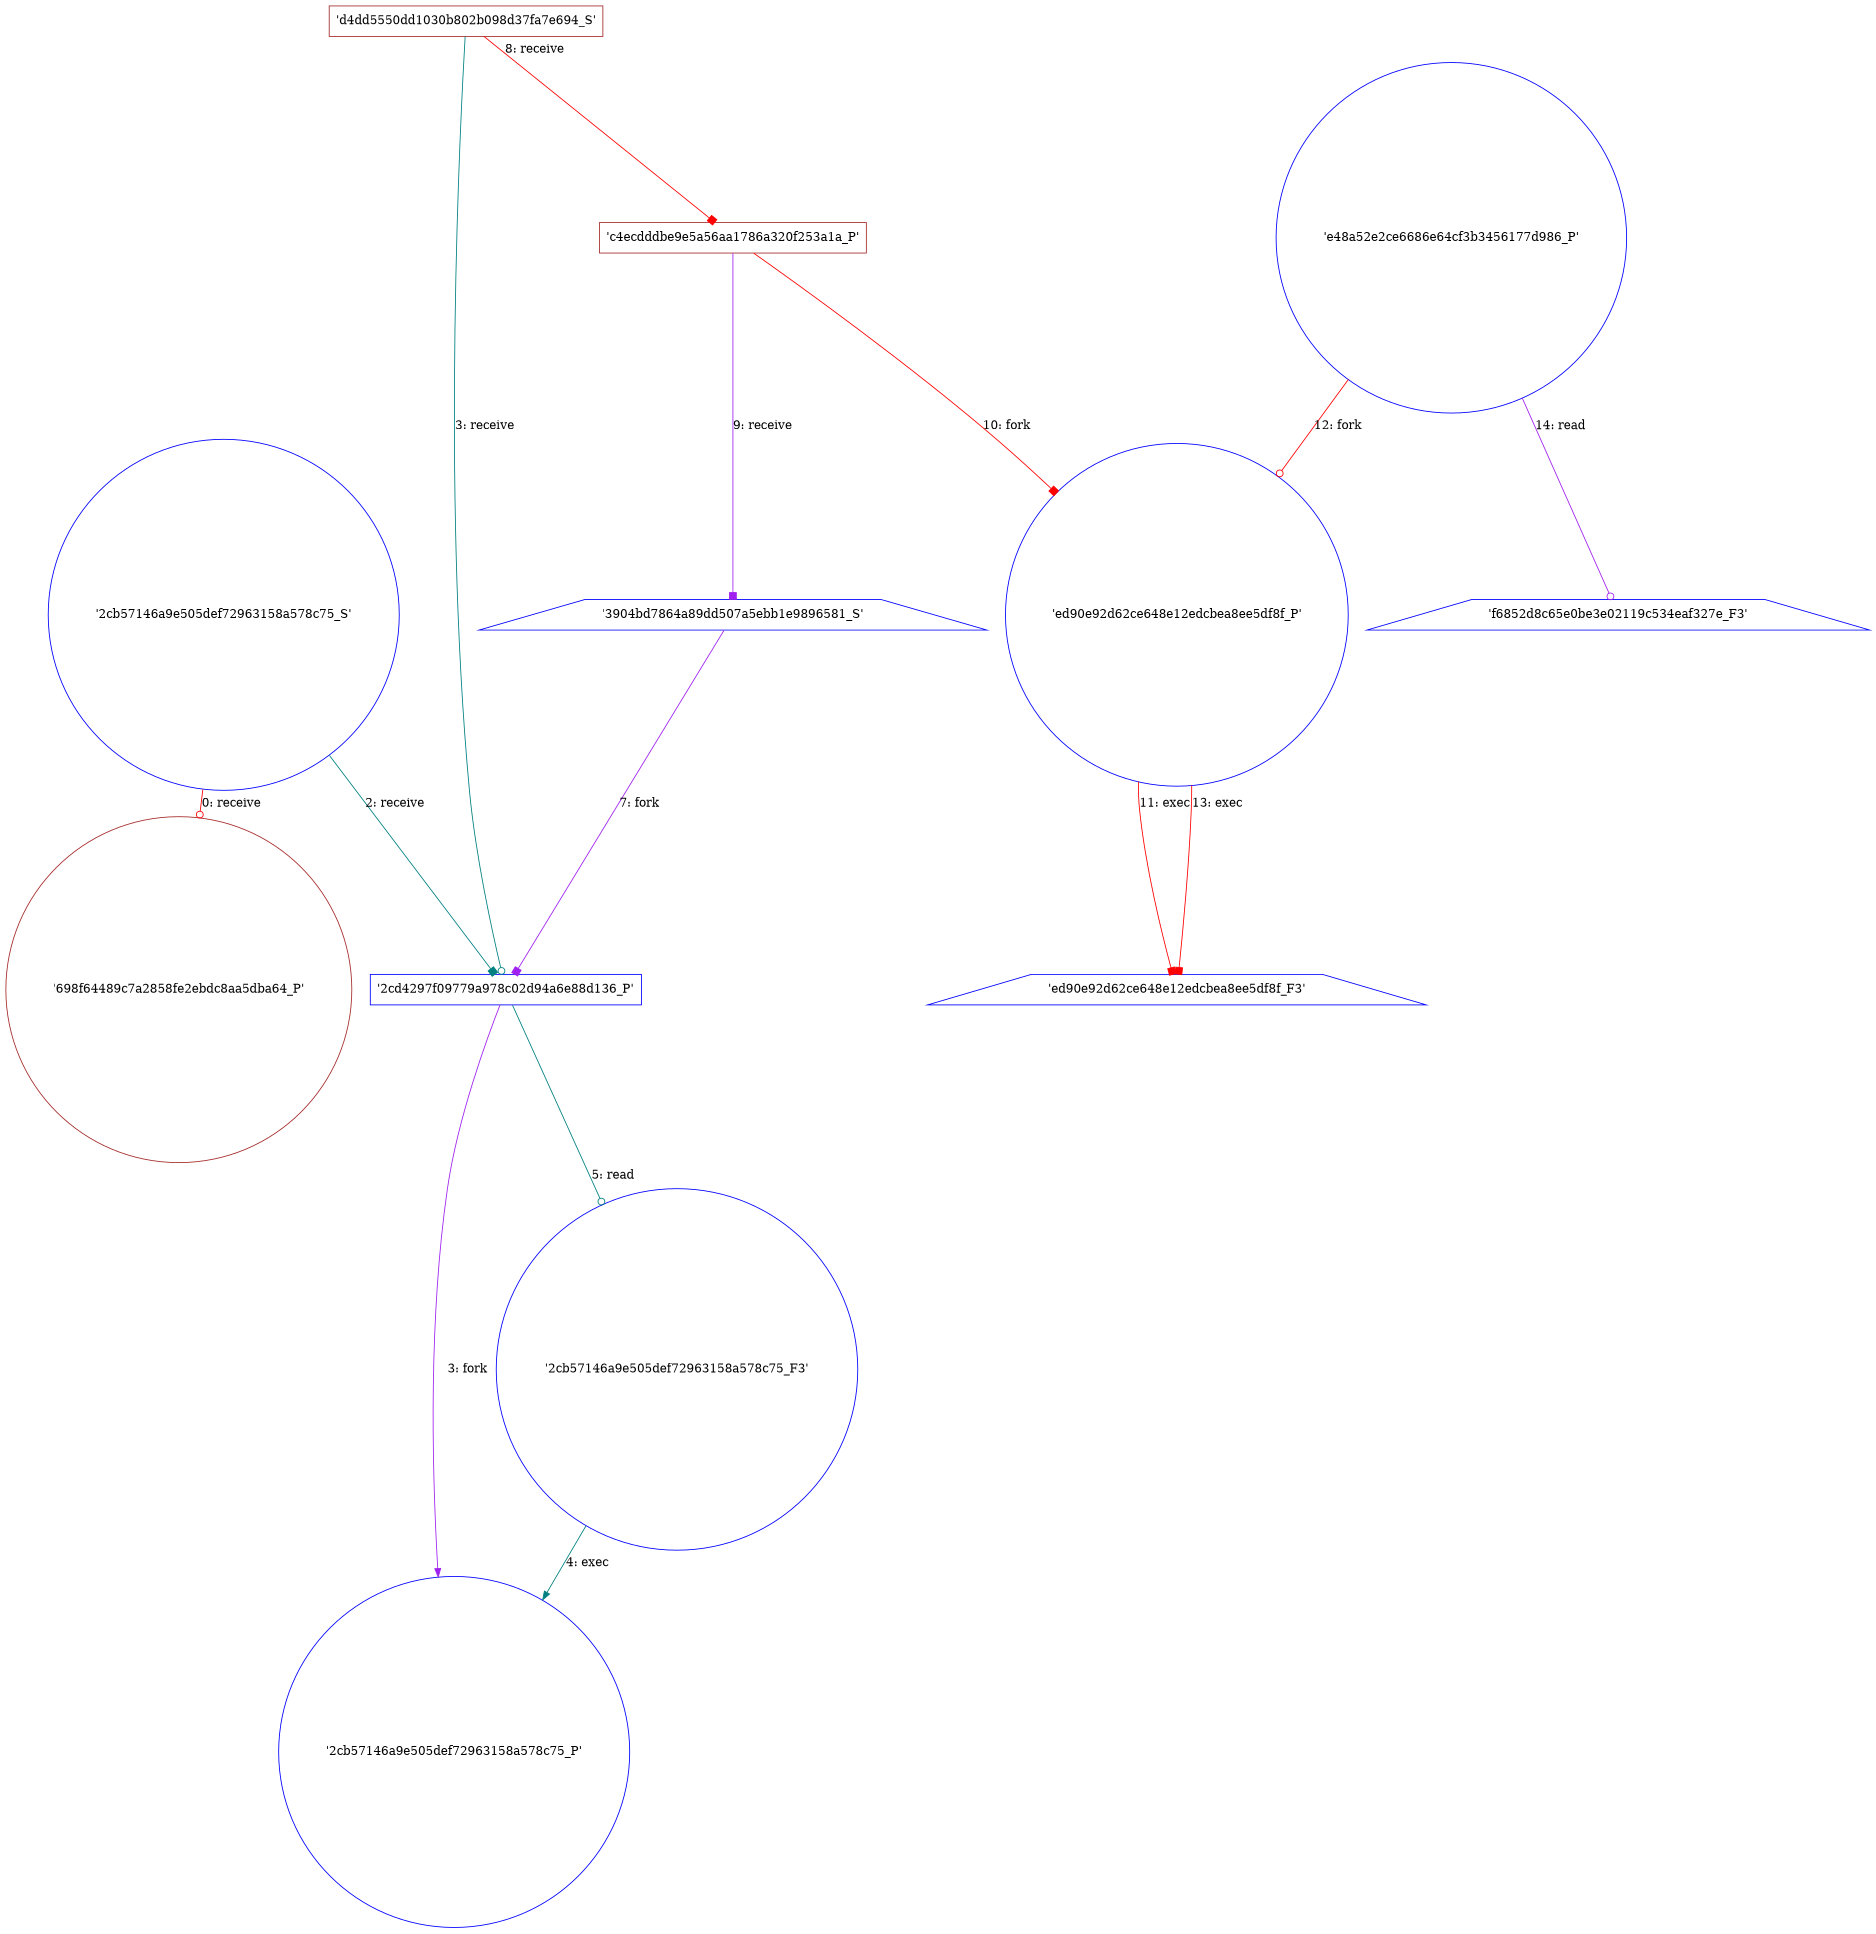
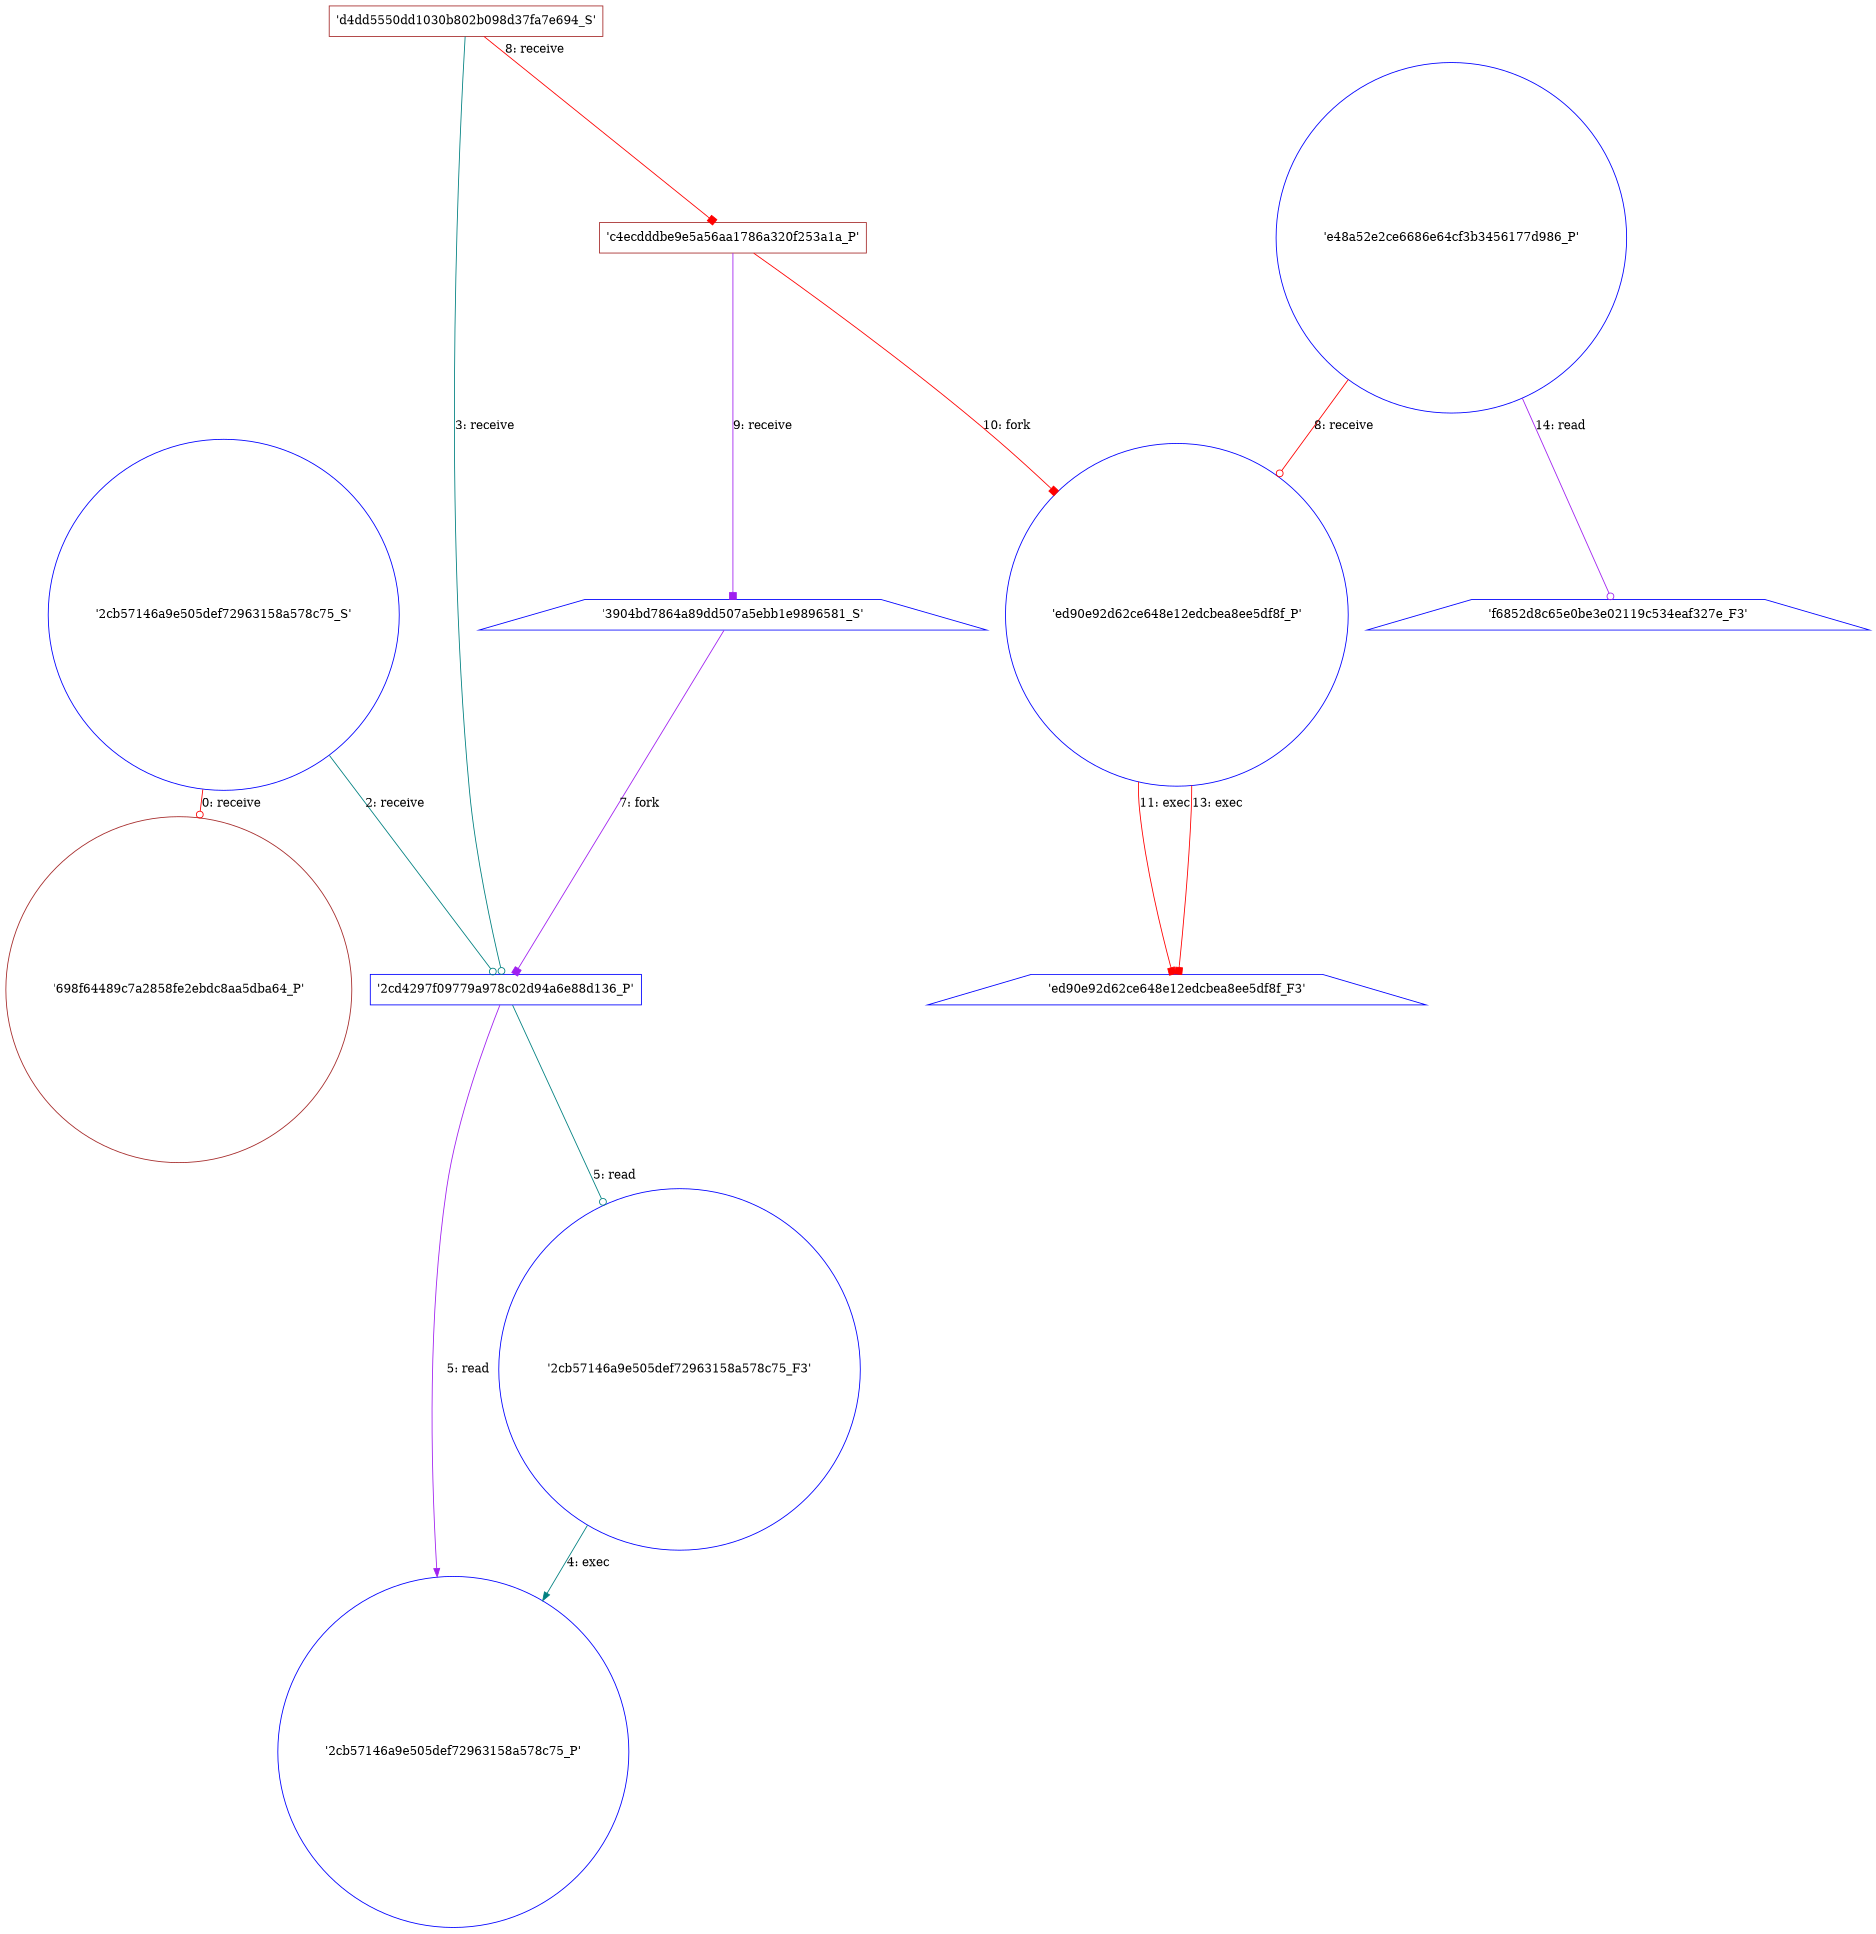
edge "'e48a52e2ce6686e64cf3b3456177d986_P'" -> "'ed90e92d62ce648e12edcbea8ee5df8f_P'": label "12: fork" -> "8: receive"
edge "'2cb57146a9e505def72963158a578c75_S'" -> "'2cd4297f09779a978c02d94a6e88d136_P'": arrowhead box -> odot
edge "'2cd4297f09779a978c02d94a6e88d136_P'" -> "'2cb57146a9e505def72963158a578c75_P'": label "3: fork" -> "5: read"
